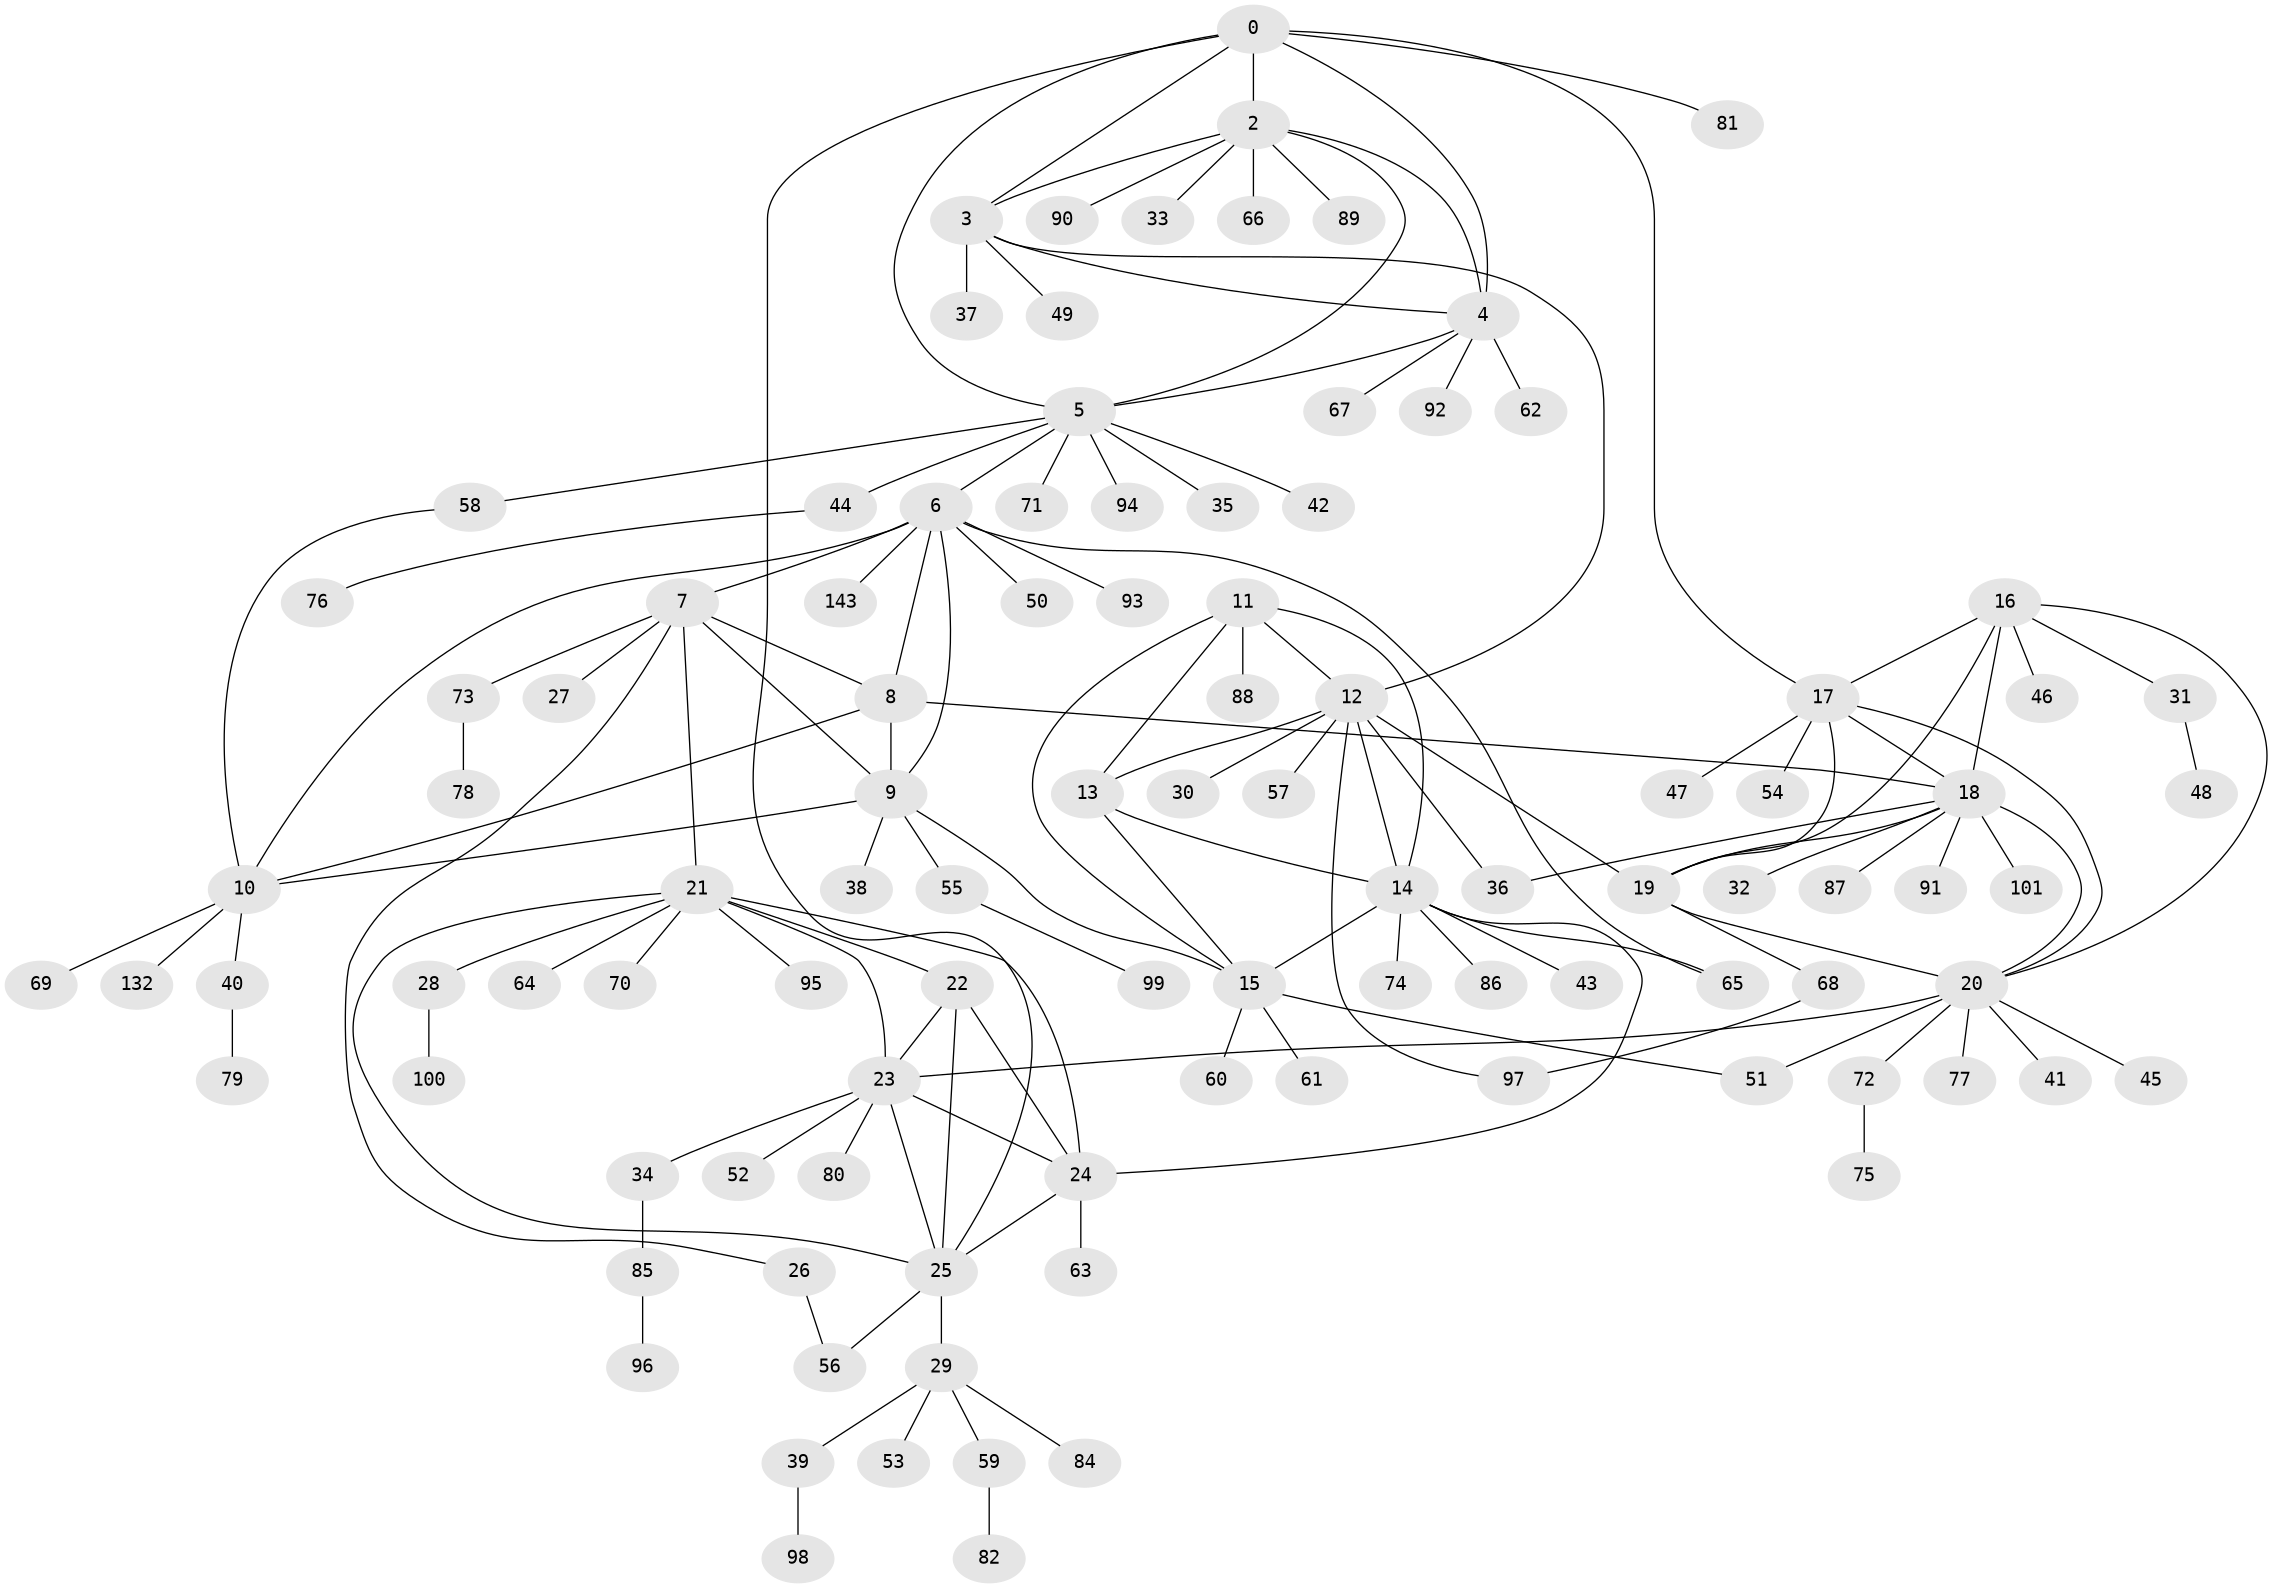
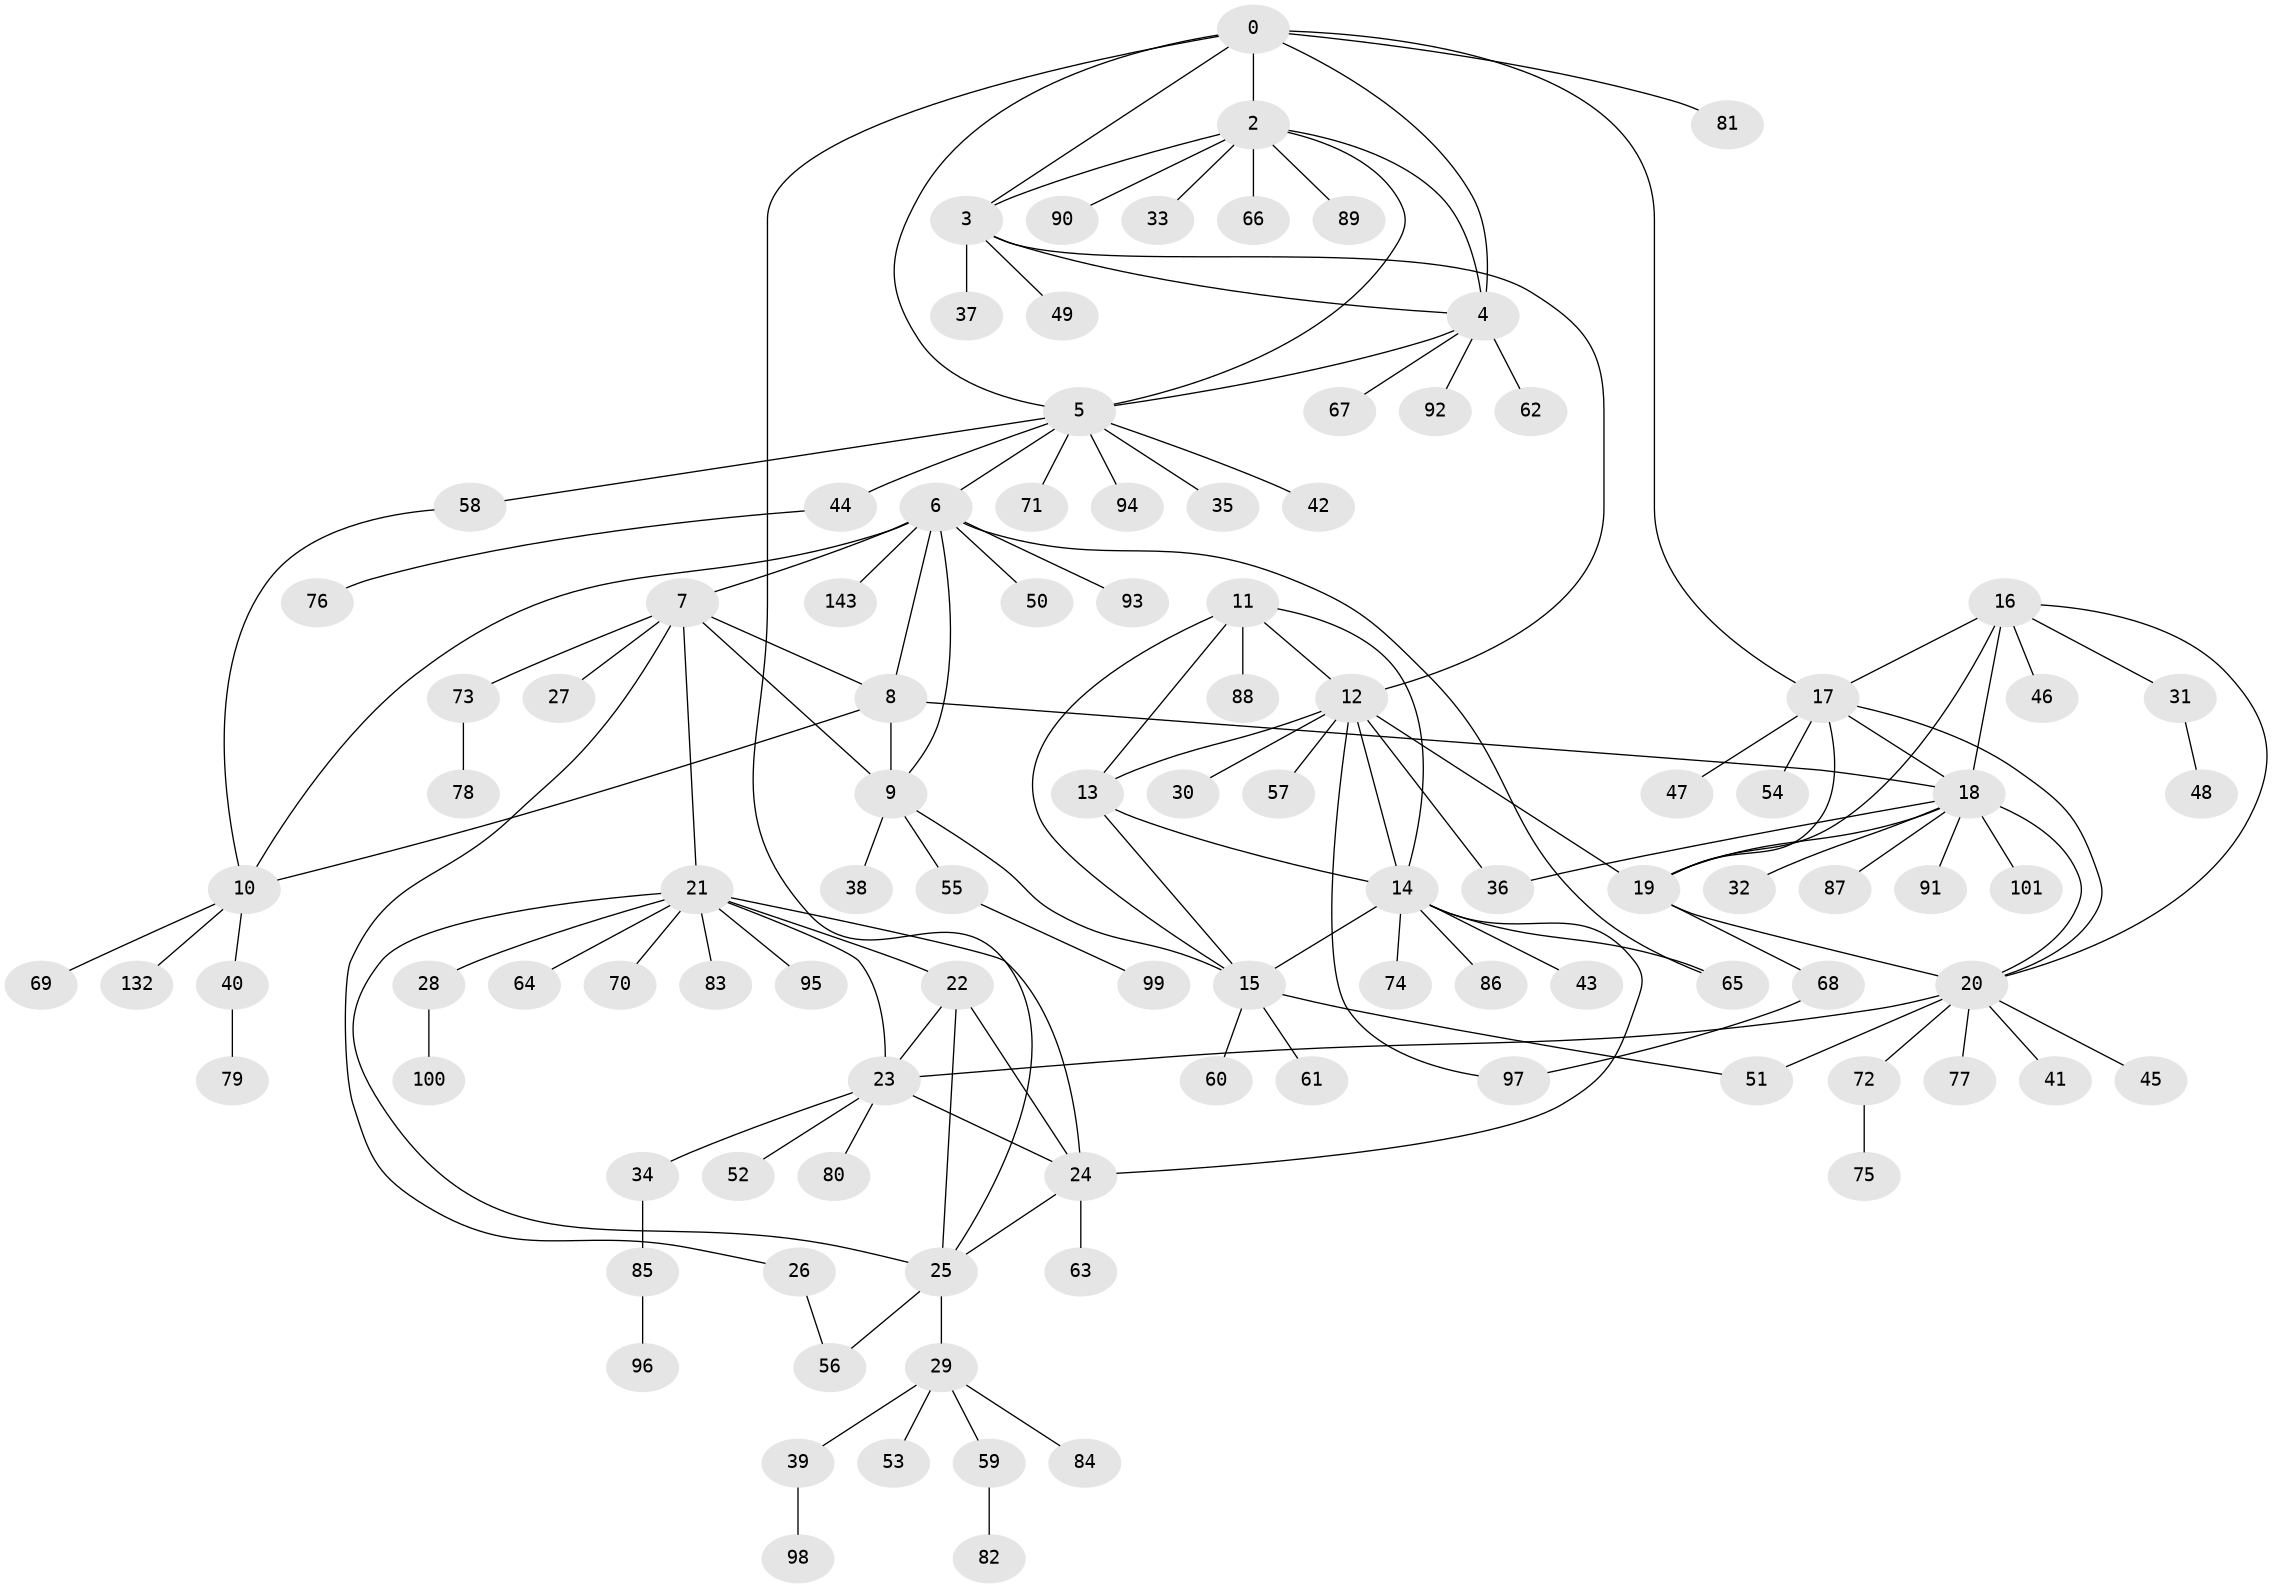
edge "9" -- "10": removed
node "83": added
edge "23" -- "25": removed
